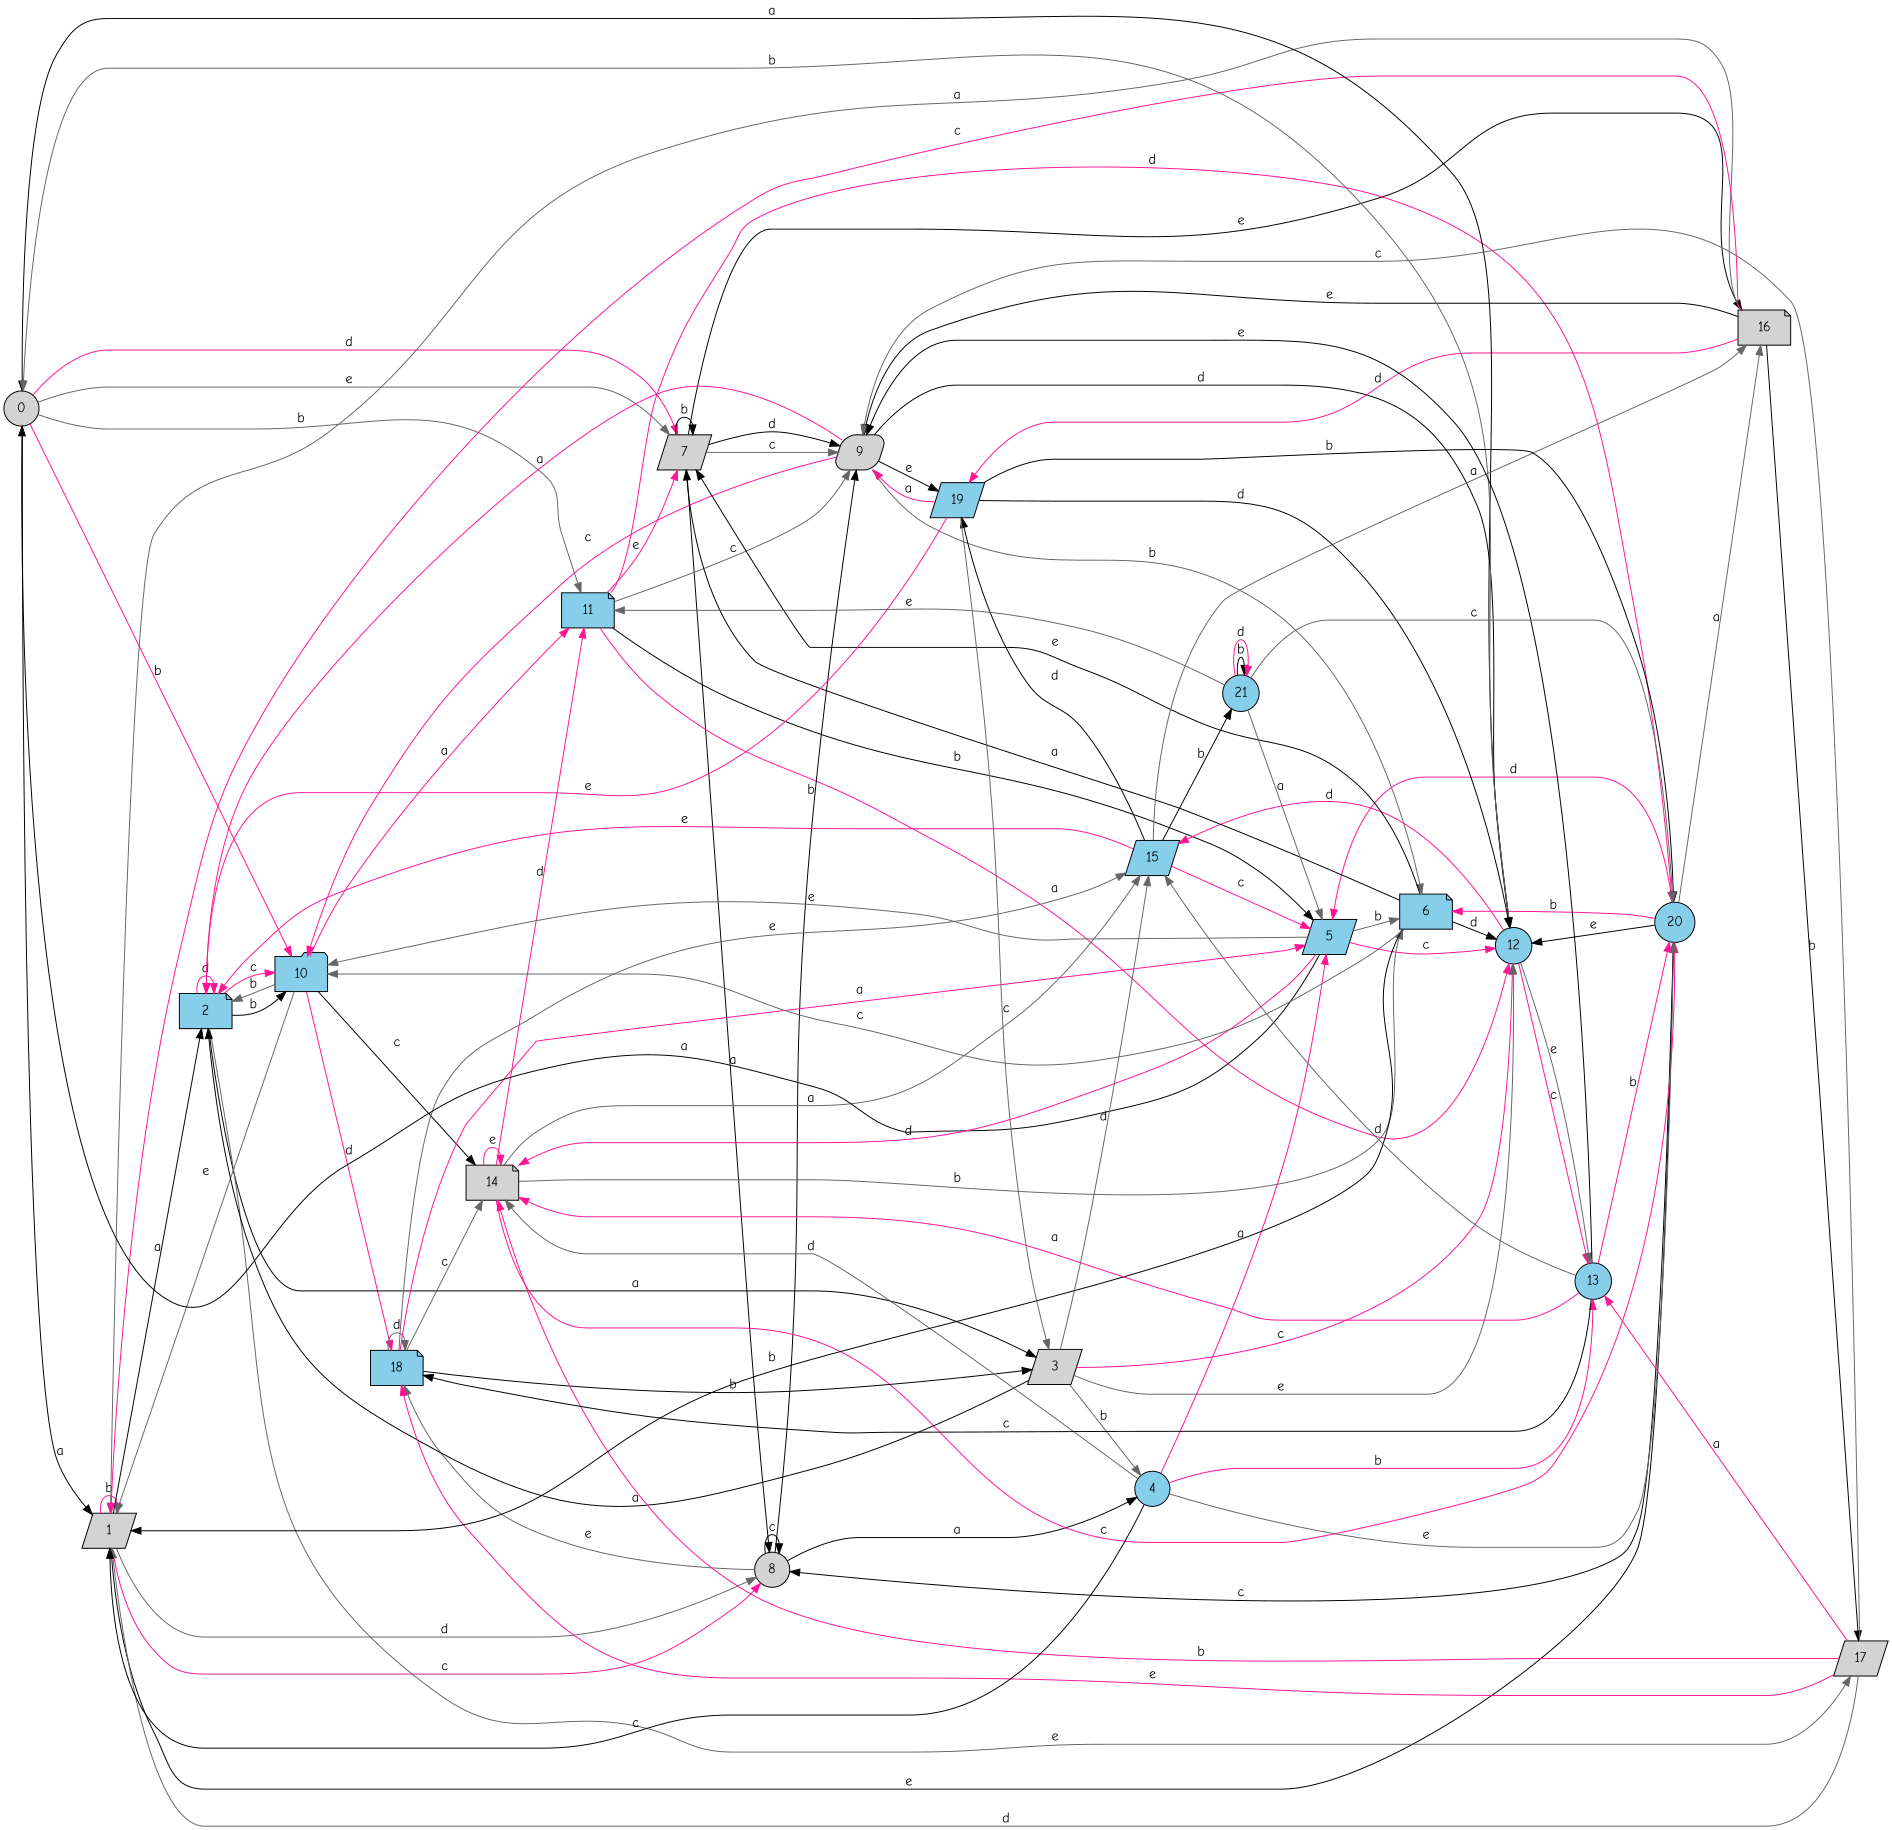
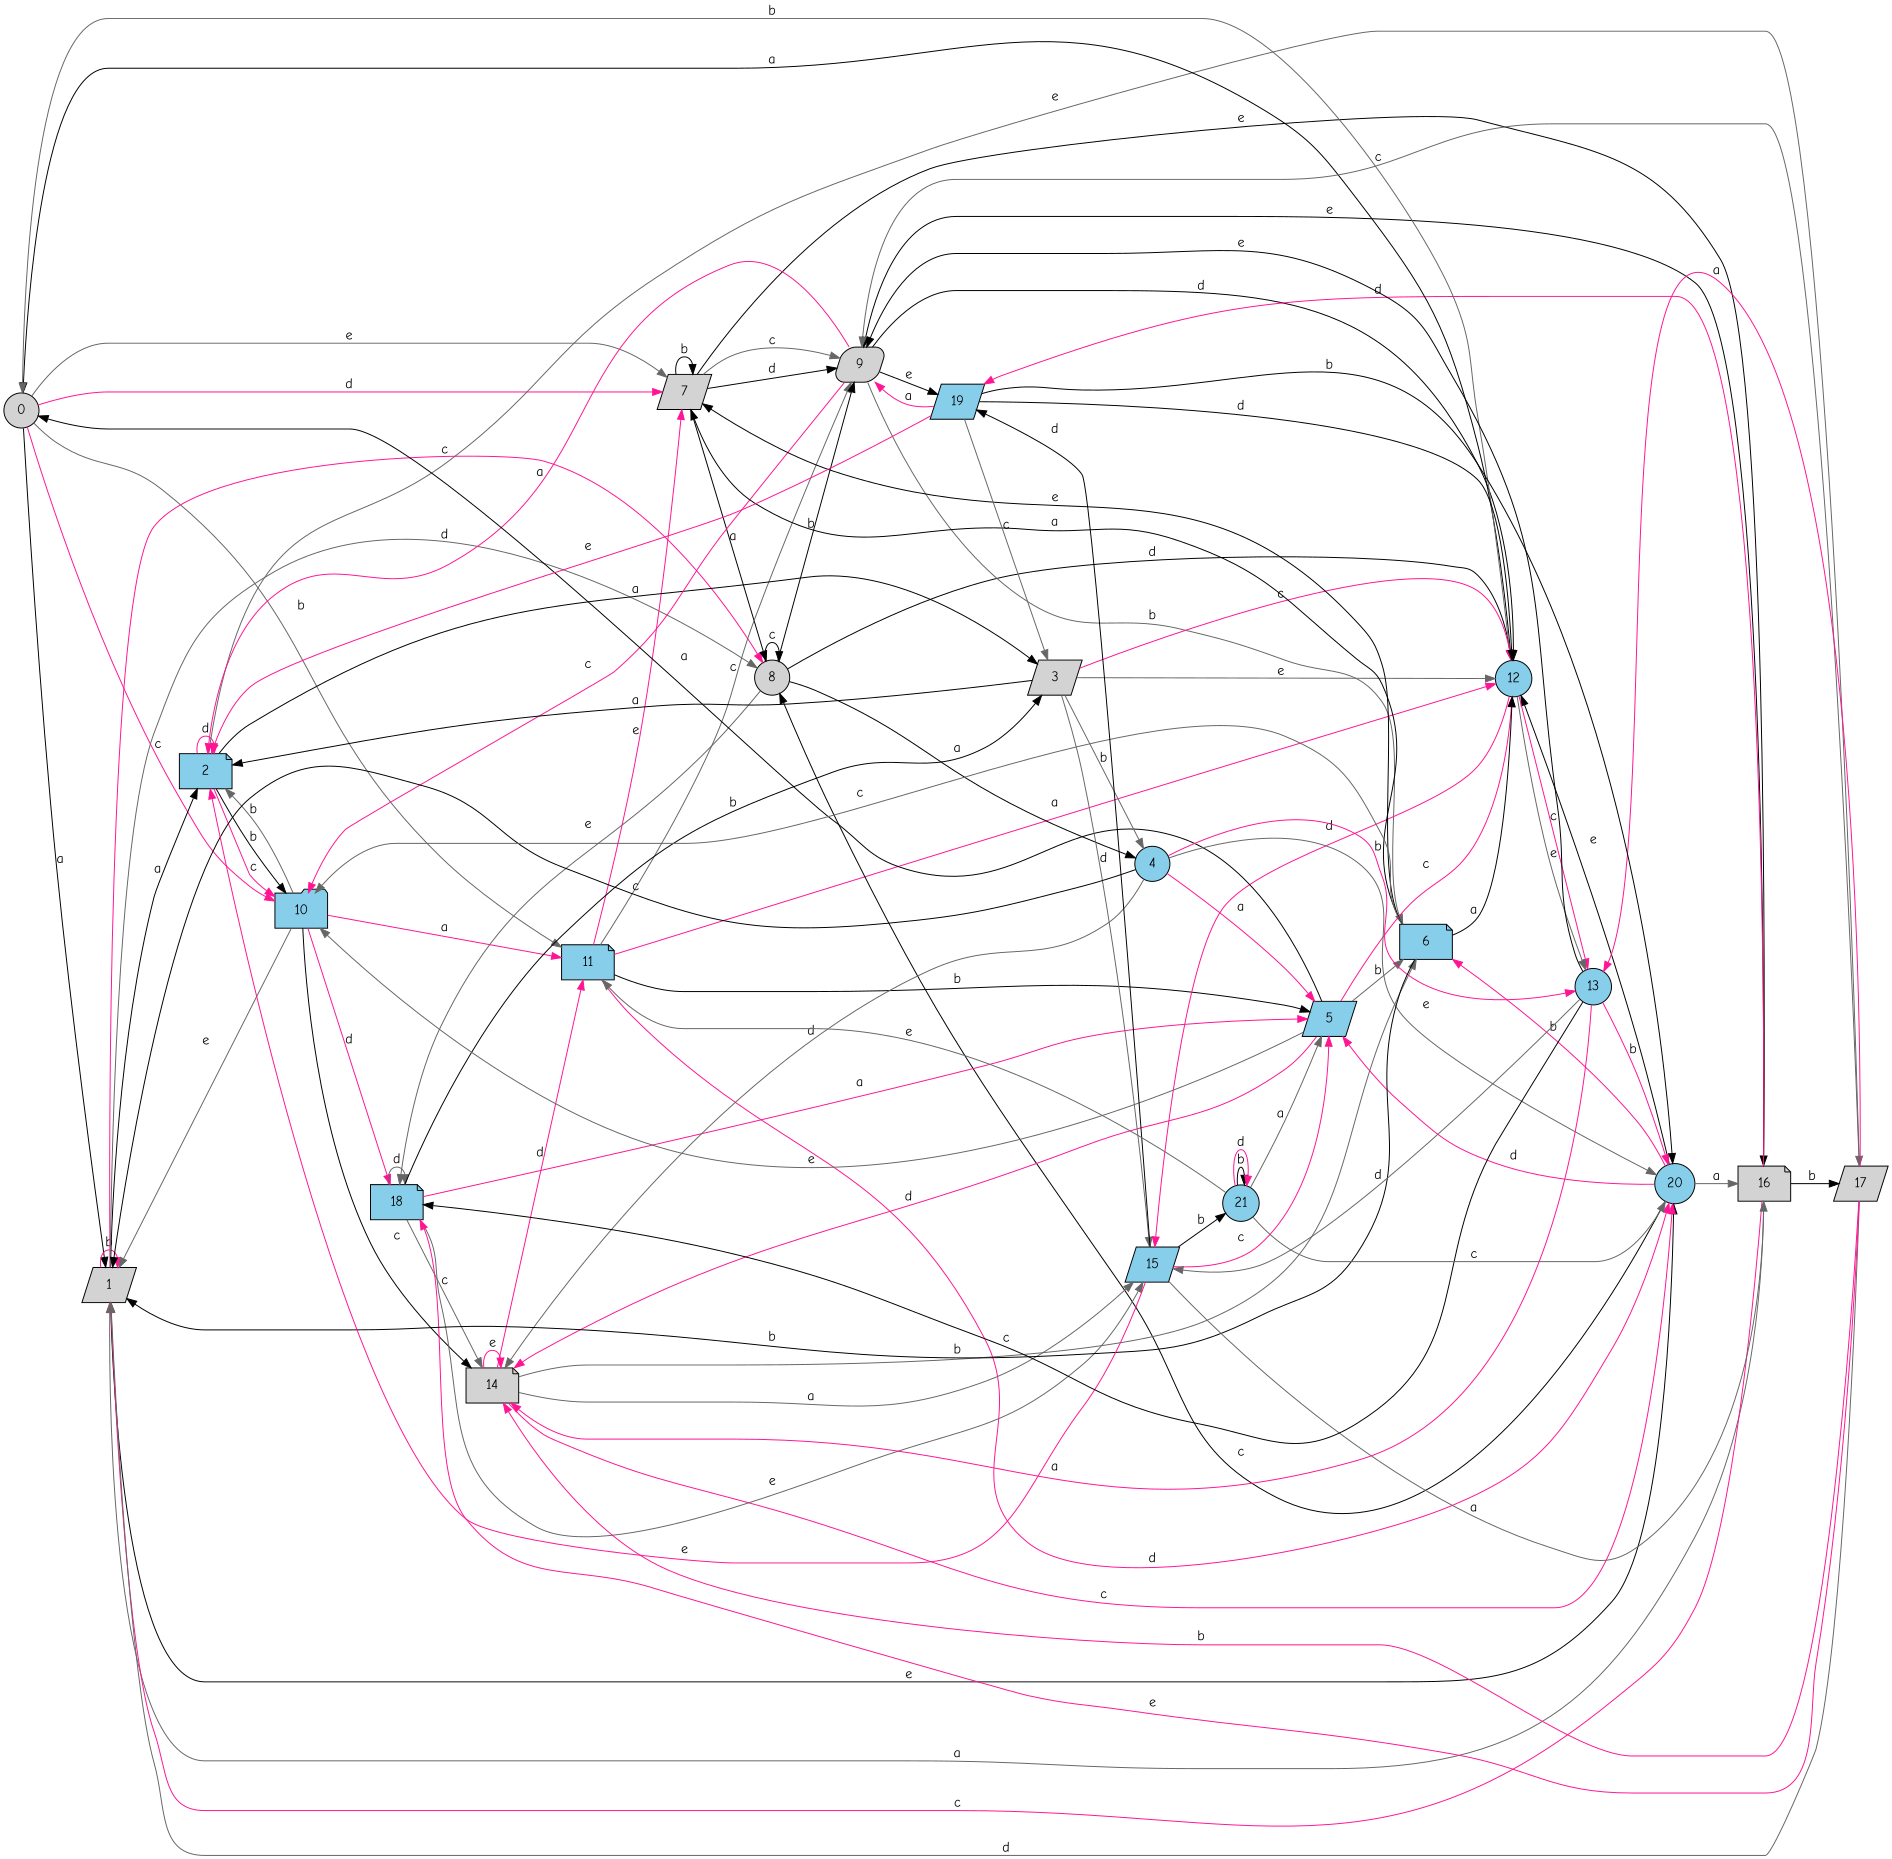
edge "8" -> "12": added, label "d"
edge "0" -> "10": label "b" -> "c"
edge "6" -> "12": label "d" -> "a"
